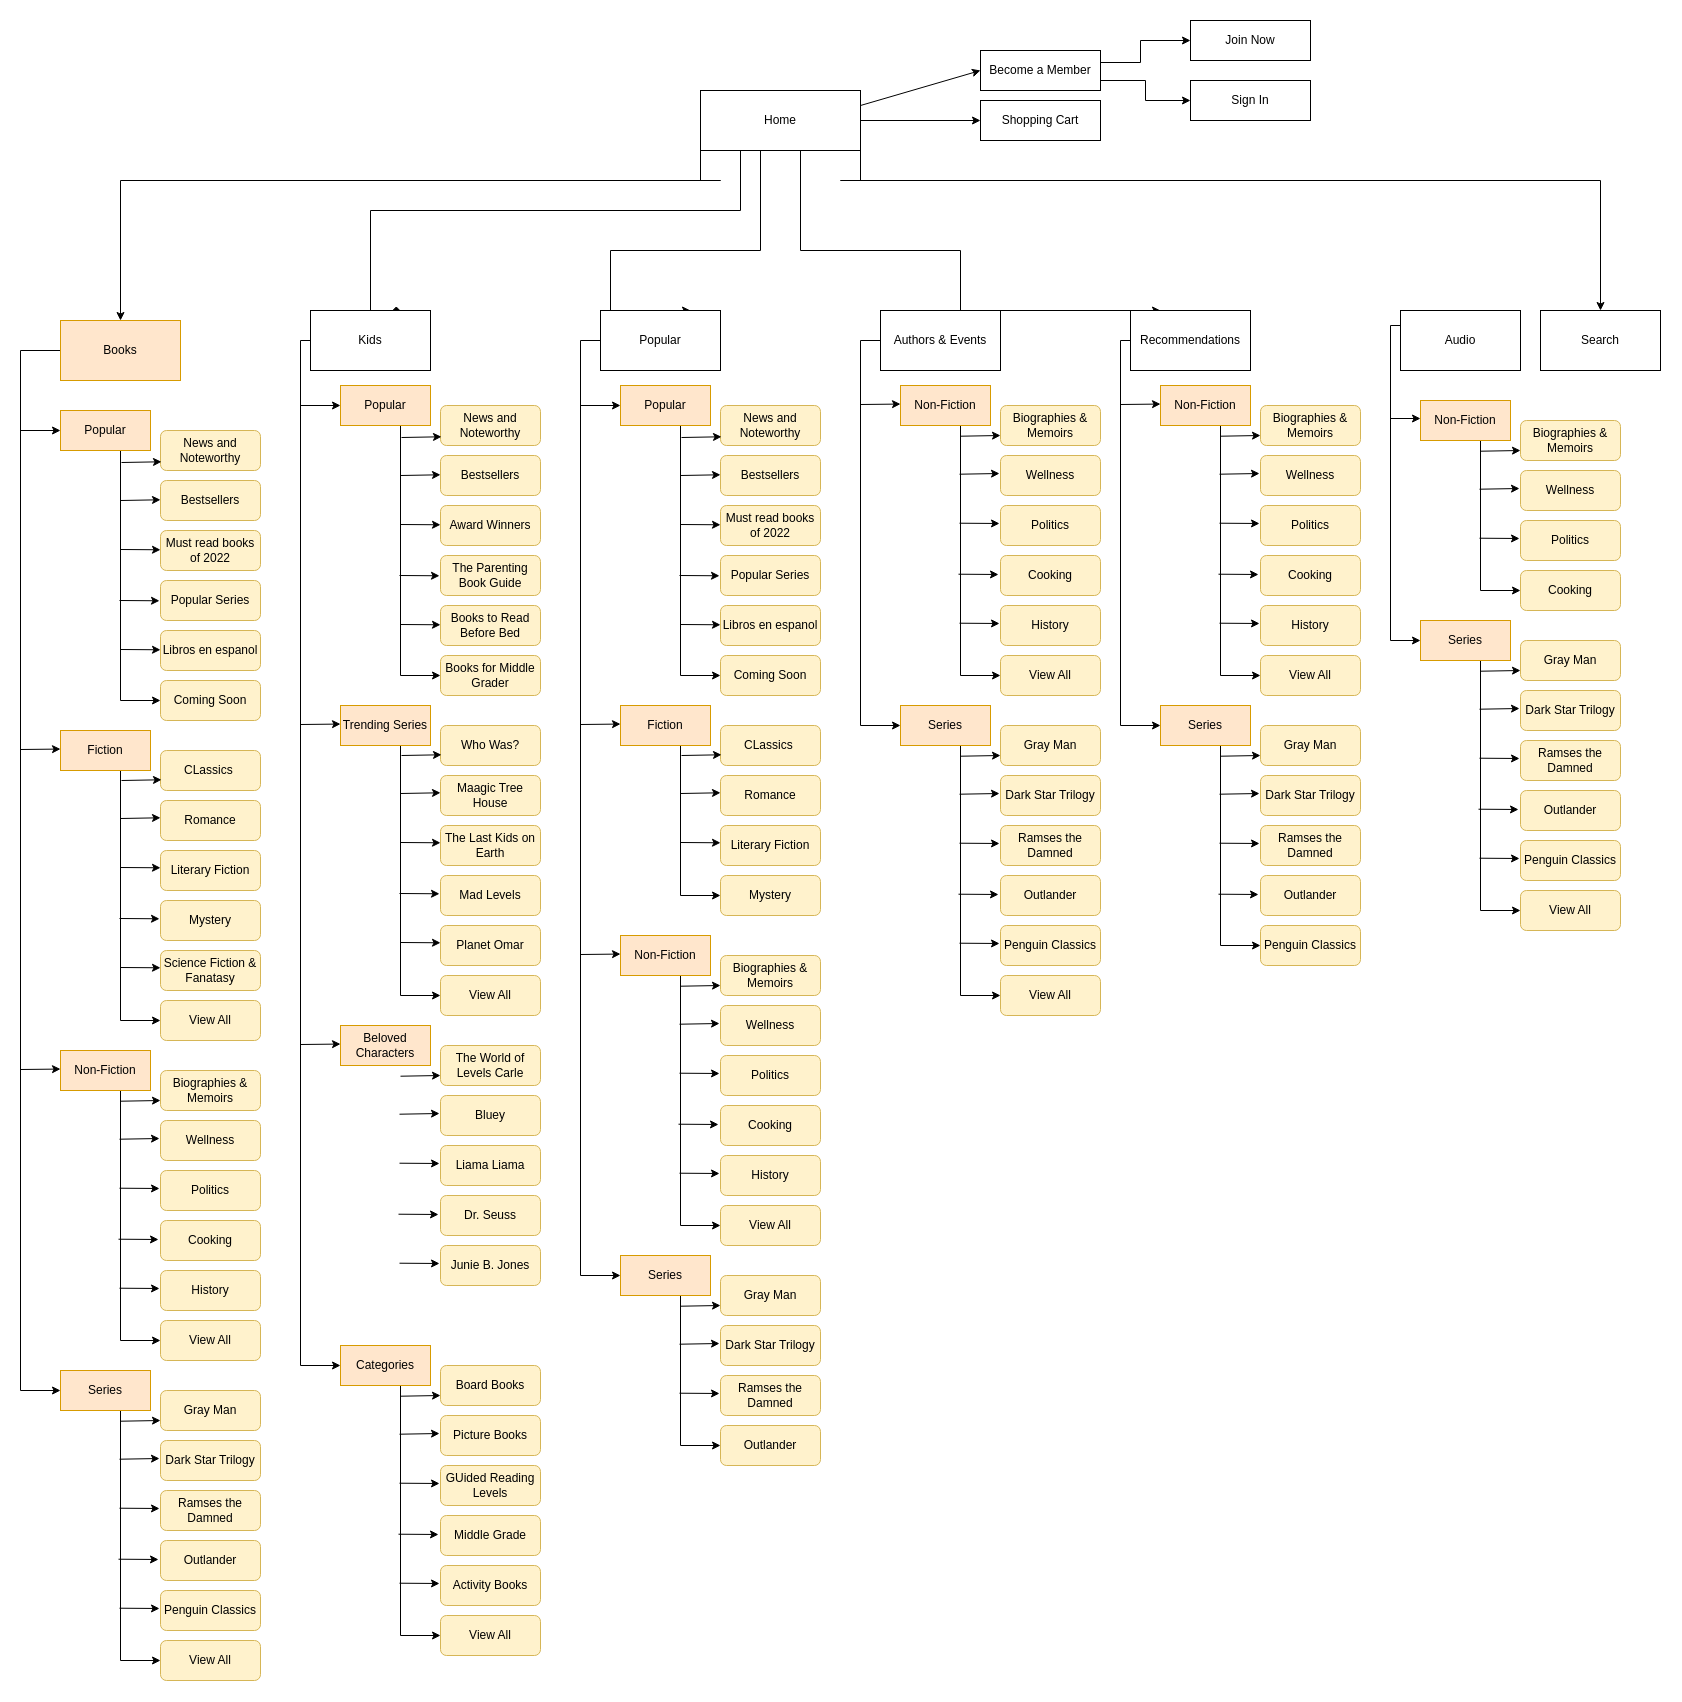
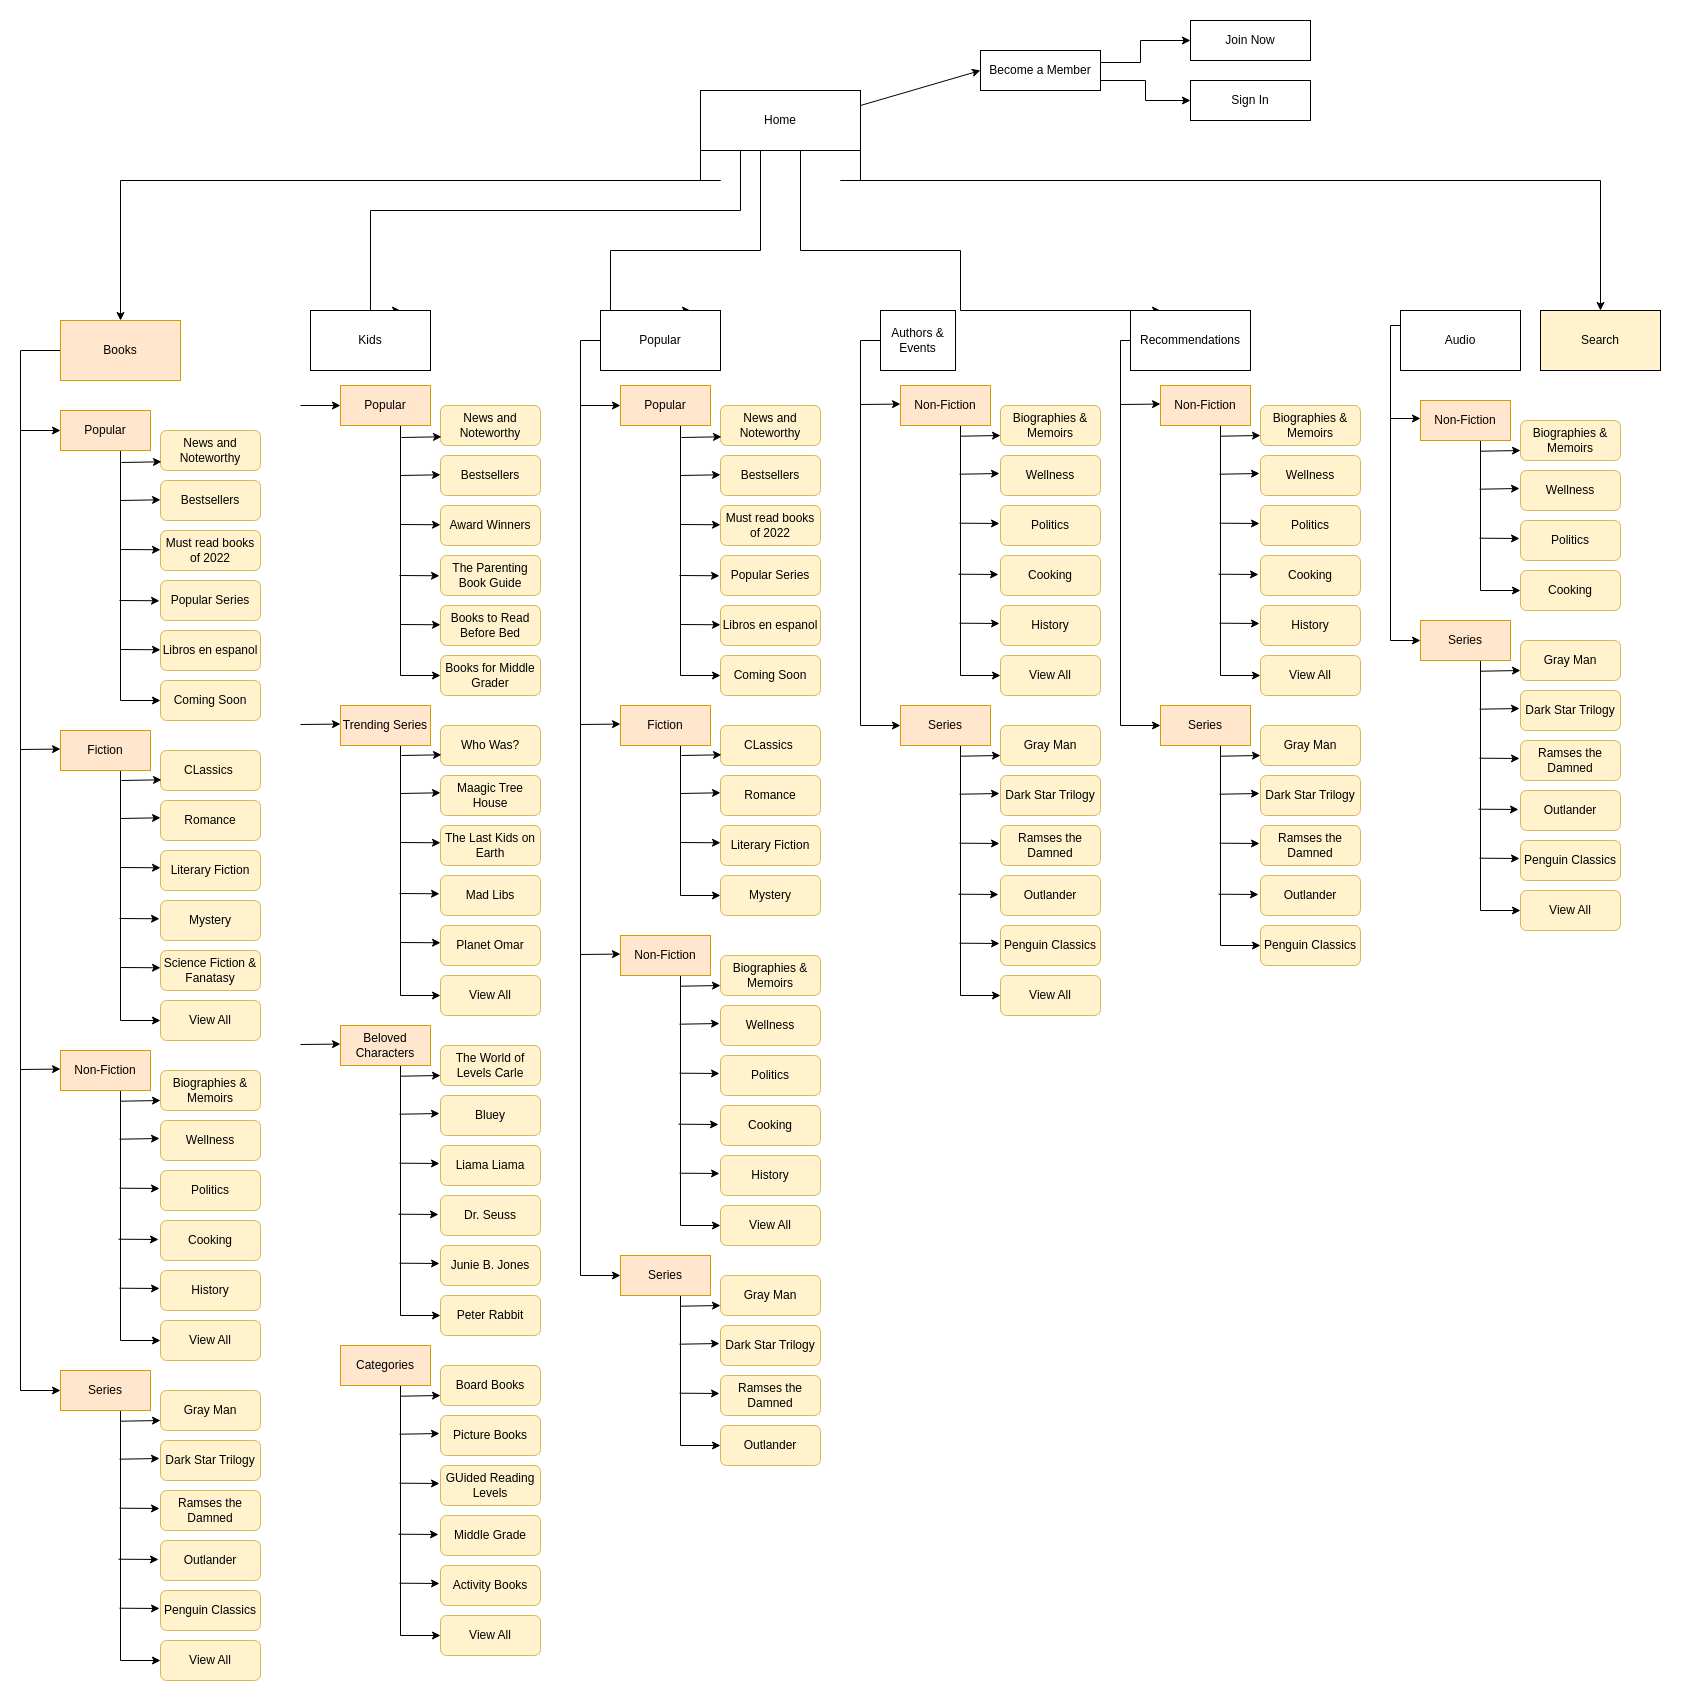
edge "Home" -> "Shopping Cart": removed
node "Shopping Cart": removed
edge "Home" -> "Kids": arrowhead diamond -> classic
node "Authors & Events": size 120x60 -> 75x60
node "Search": fillcolor #ffffff -> #fff2cc
edge "Kids" -> "Categories": removed
node "Mad Levels": label "Mad Levels" -> "Mad Libs"
edge "Beloved Characters" -> "Peter Rabbit": added
node "Peter Rabbit": added
